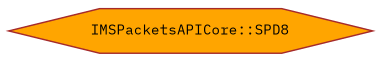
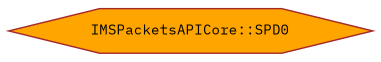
node "IMSPacketsAPICore::SPD8": label "IMSPacketsAPICore::SPD8" -> "IMSPacketsAPICore::SPD0"
